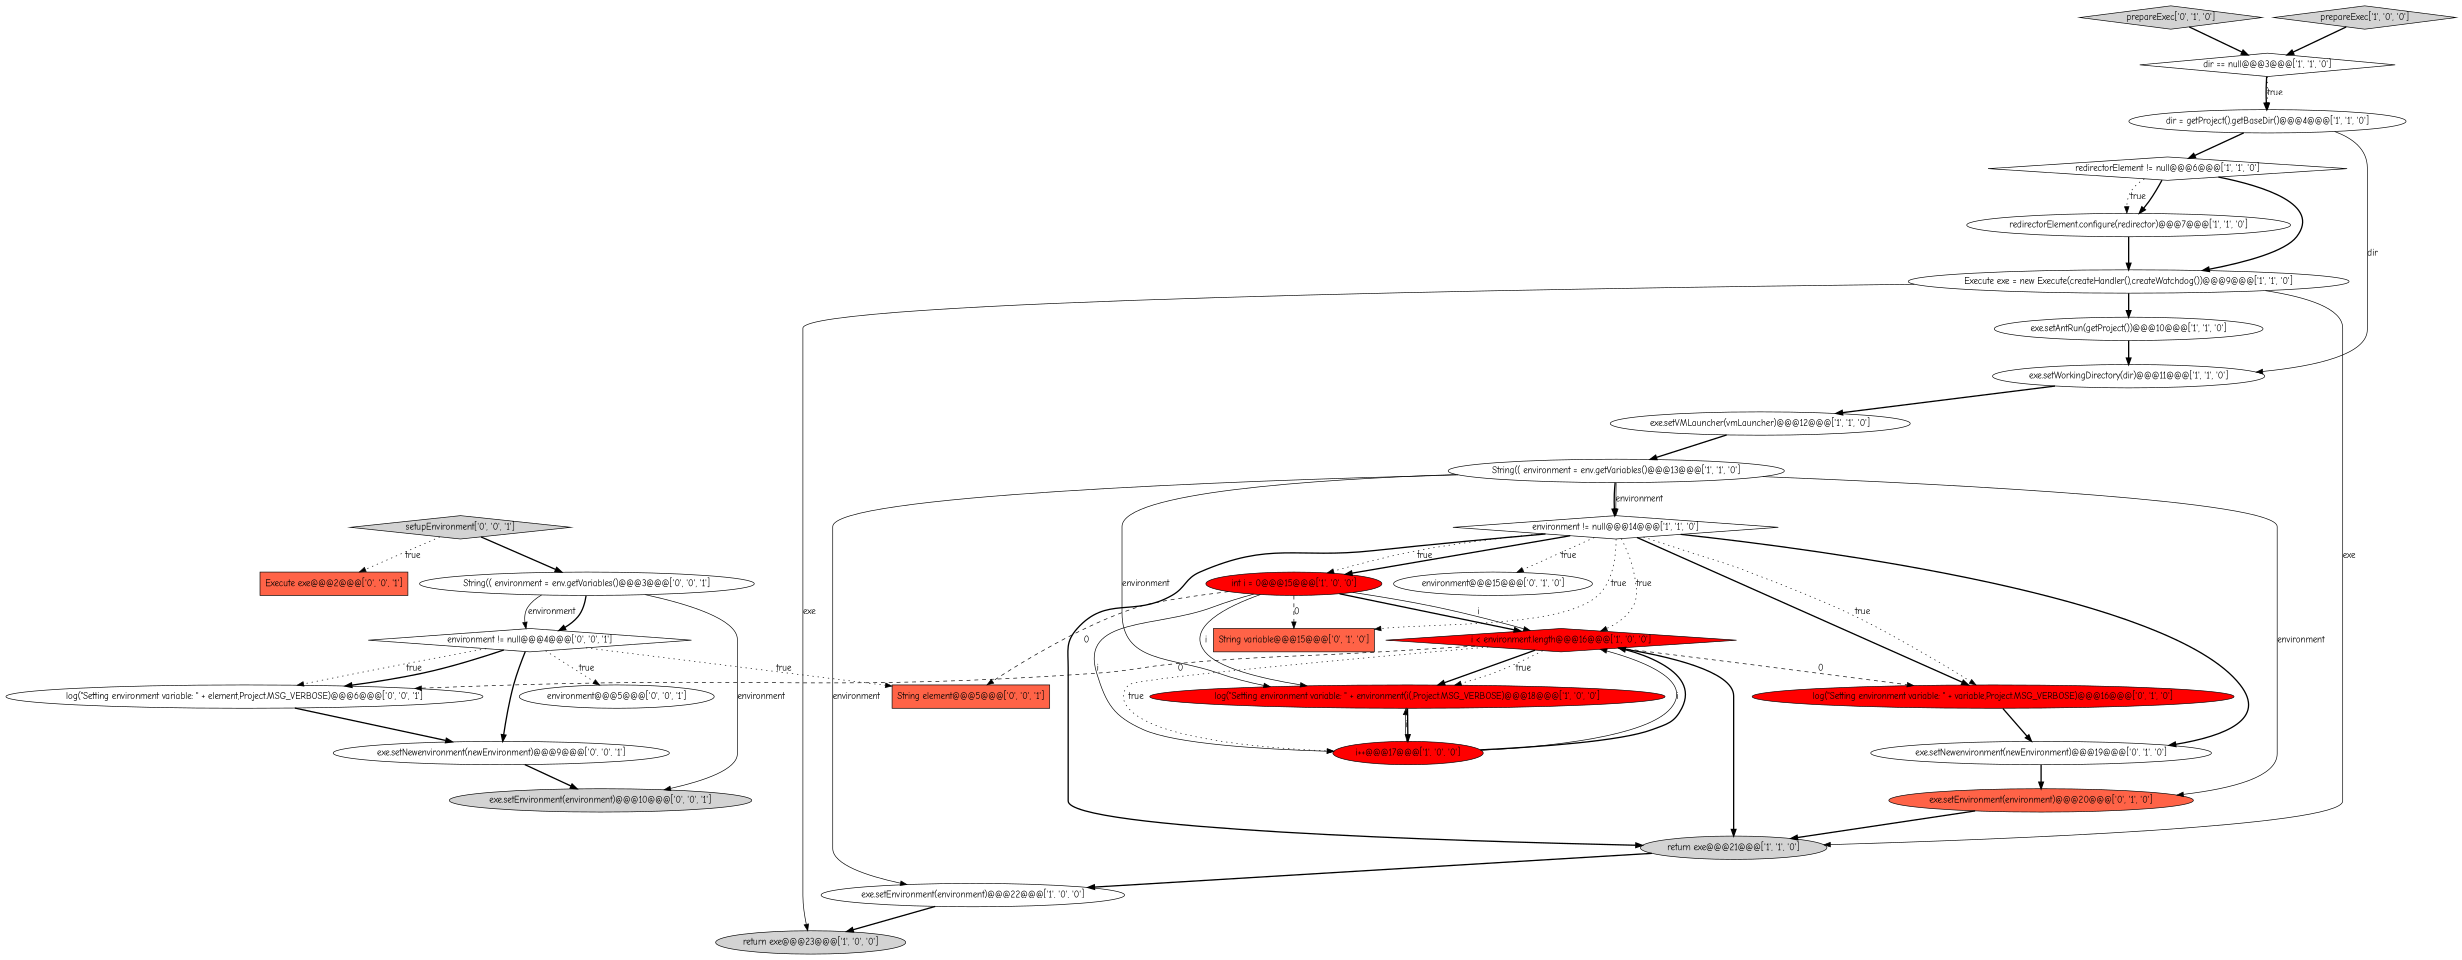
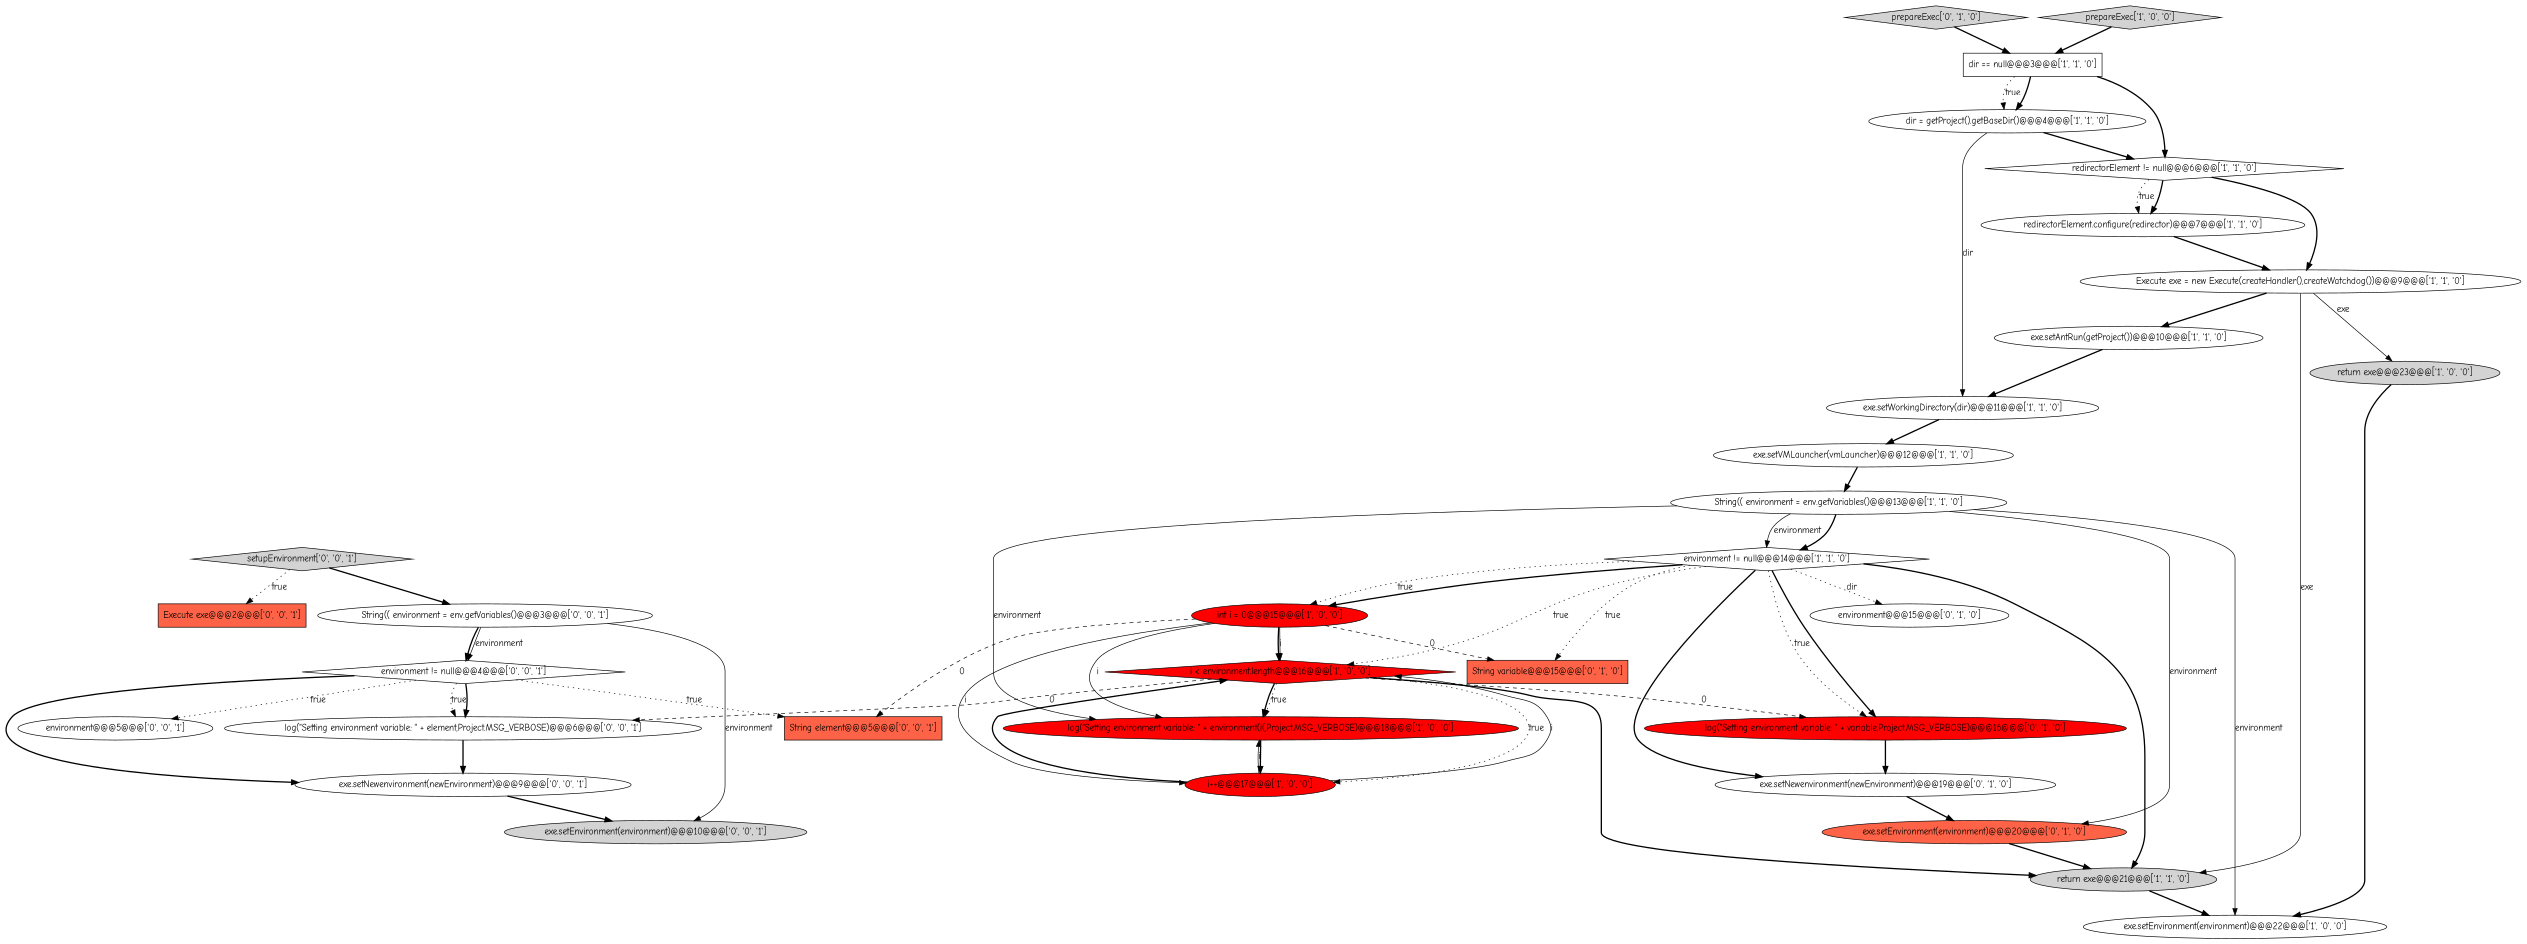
node "dir == null@@@3@@@['1', '1', '0']": shape diamond -> box
edge "dir == null@@@3@@@['1', '1', '0']" -> "redirectorElement != null@@@6@@@['1', '1', '0']": added
edge "environment != null@@@14@@@['1', '1', '0']" -> "environment@@@15@@@['0', '1', '0']": label "true" -> "dir"
edge "exe.setEnvironment(environment)@@@22@@@['1', '0', '0']" -> "return exe@@@23@@@['1', '0', '0']": reversed
